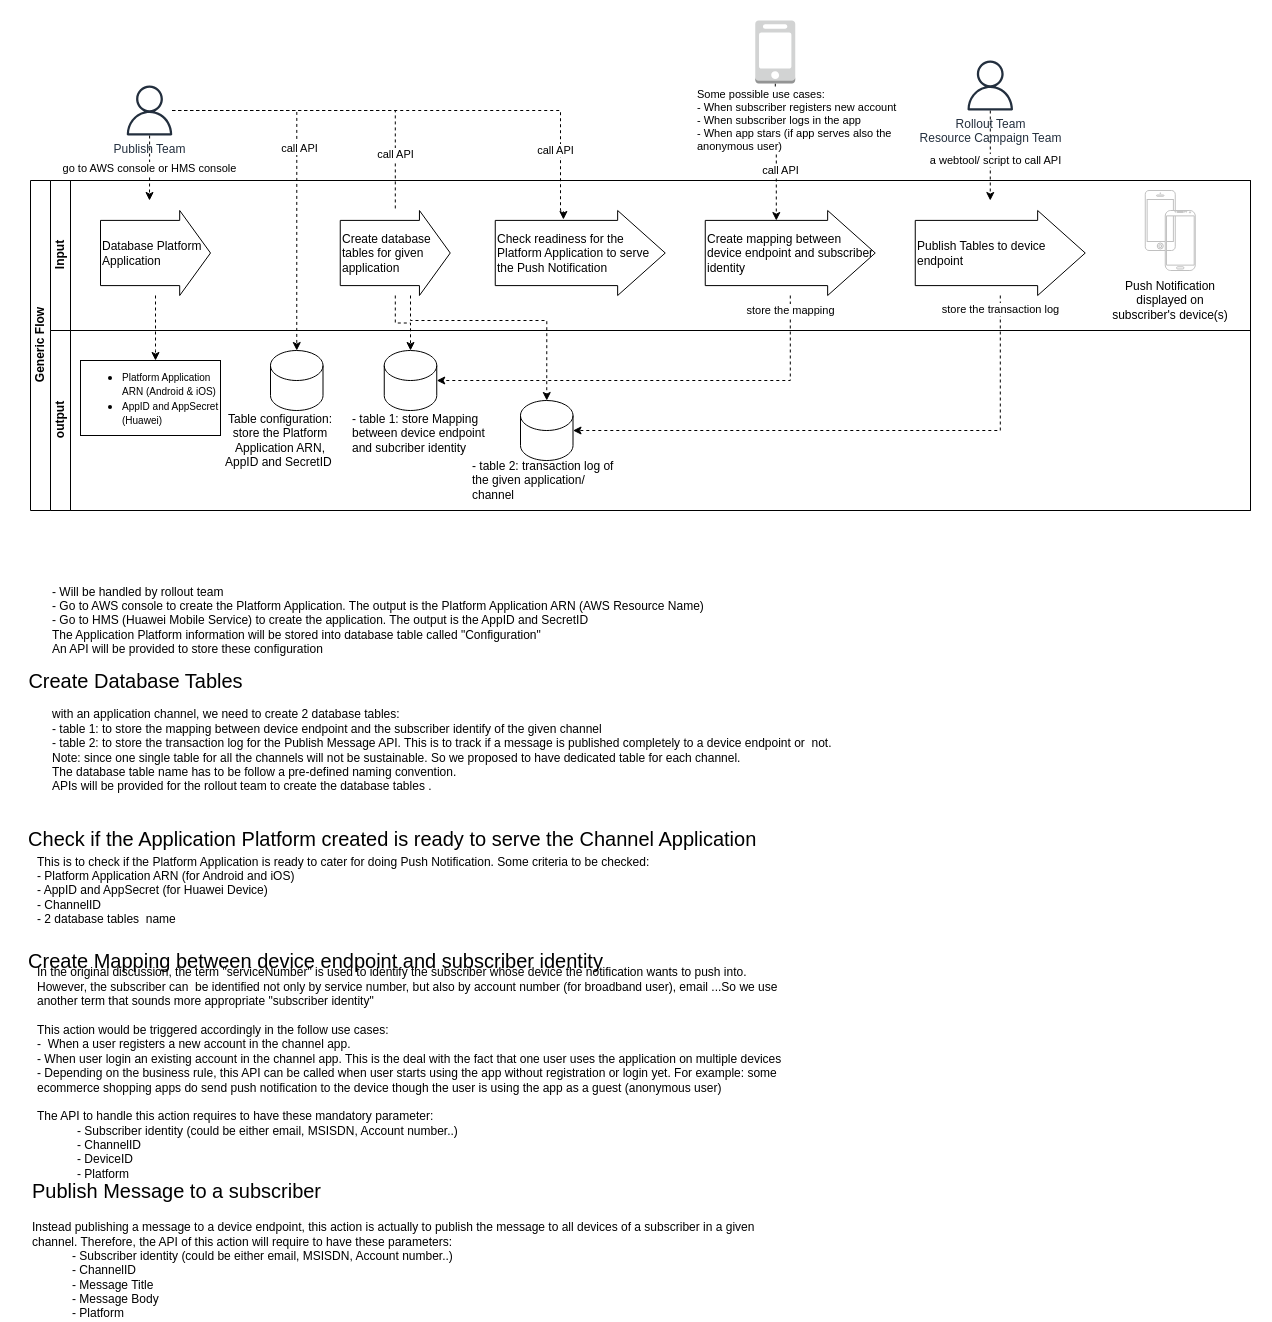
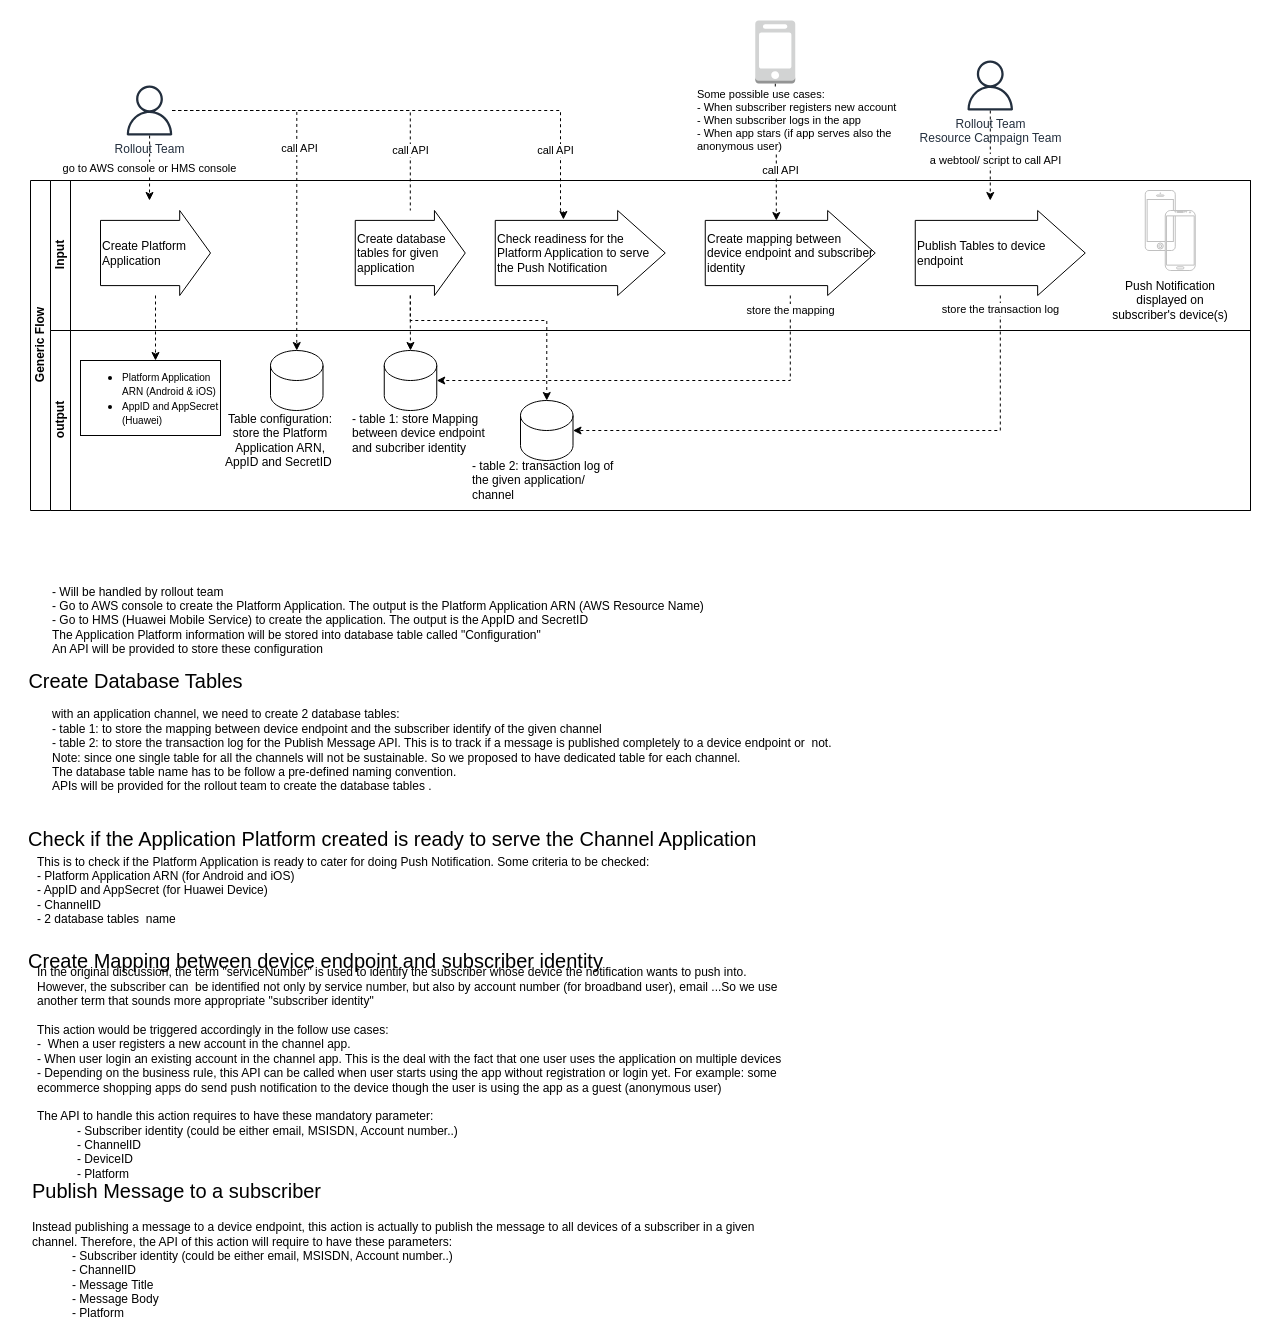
node "Publish Team": label "Publish Team" -> "Rollout Team"
node "Create database tables for given application": moved (395, 253) -> (410, 253)
node "Database Platform Application": label "Database Platform Application" -> "Create Platform Application"
